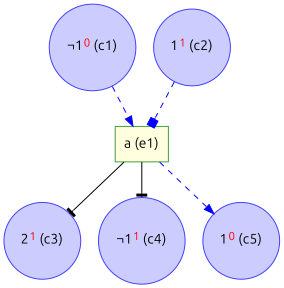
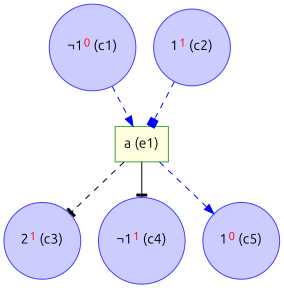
edge "a (e1)" -> "2": style solid -> dashed
